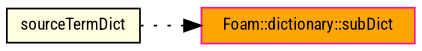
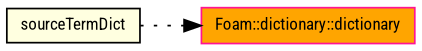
node "Foam::dictionary::subDict": label "Foam::dictionary::subDict" -> "Foam::dictionary::dictionary"
